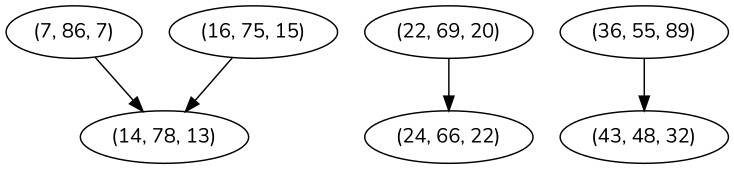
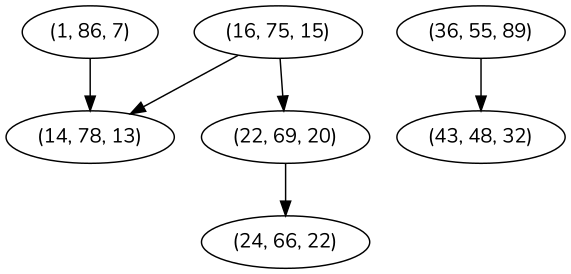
node "(7, 86, 7)": label "(7, 86, 7)" -> "(1, 86, 7)"
edge "(16, 75, 15)" -> "(22, 69, 20)": added
